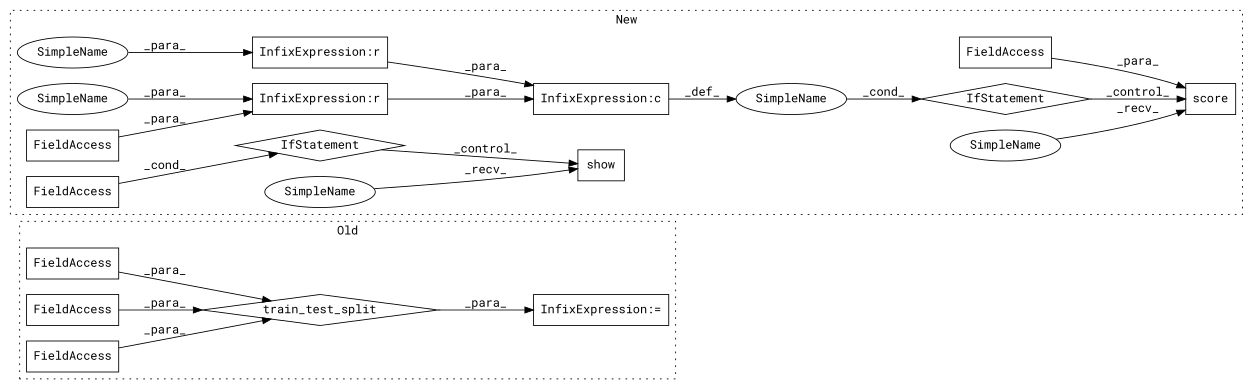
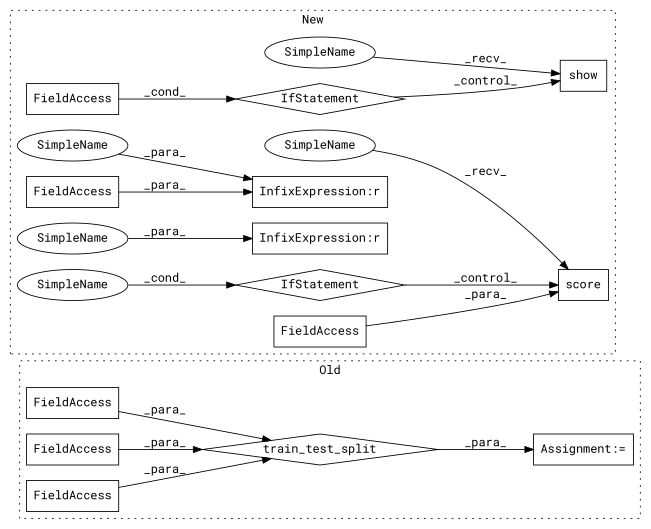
node "InfixExpression:c": removed
node "InfixExpression:=": label "InfixExpression:=" -> "Assignment:="
